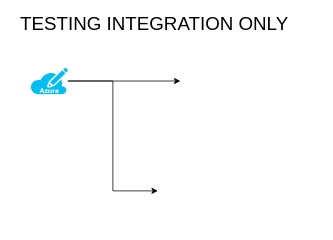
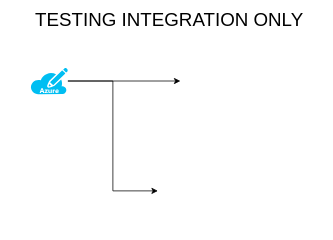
node "TESTING INTEGRATION ONLY": moved (154, 23) -> (169, 19)
